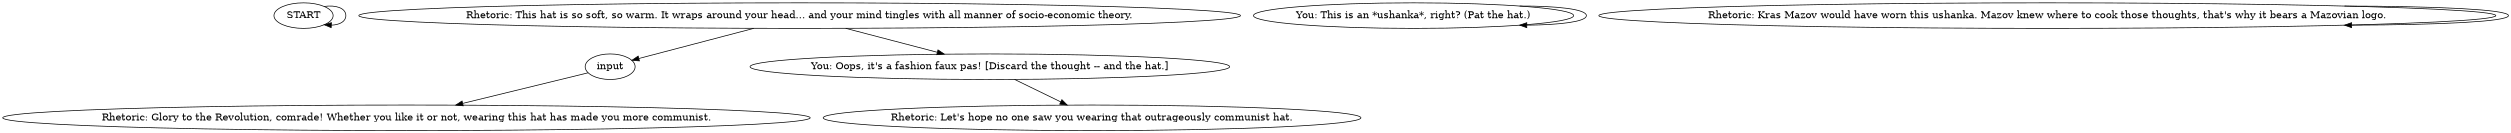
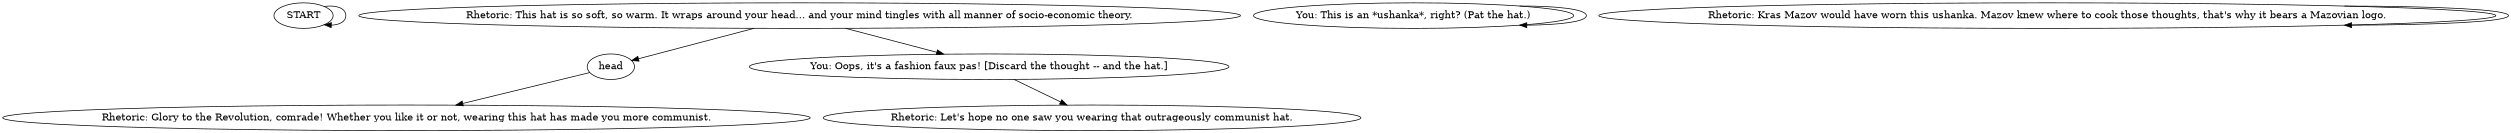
node "input": label "input" -> "head"
